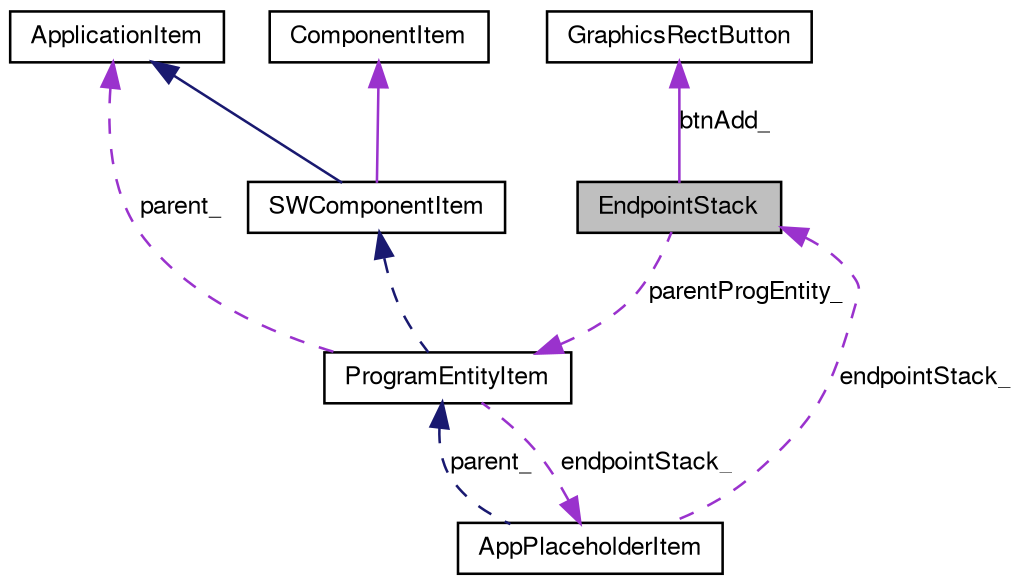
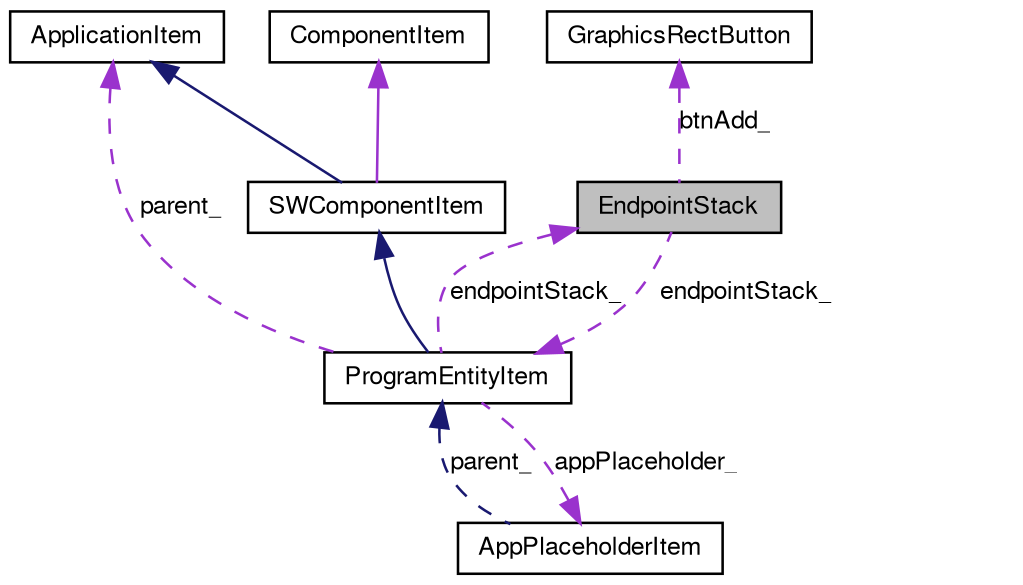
edge "EndpointStack" -> "GraphicsRectButton": style solid -> dashed
edge "EndpointStack" -> "ProgramEntityItem": label "parentProgEntity_" -> "endpointStack_"
edge "ProgramEntityItem" -> "SWComponentItem": style dashed -> solid
edge "AppPlaceholderItem" -> "EndpointStack": now "ProgramEntityItem" -> "EndpointStack"
edge "ProgramEntityItem" -> "AppPlaceholderItem": label "endpointStack_" -> "appPlaceholder_"
